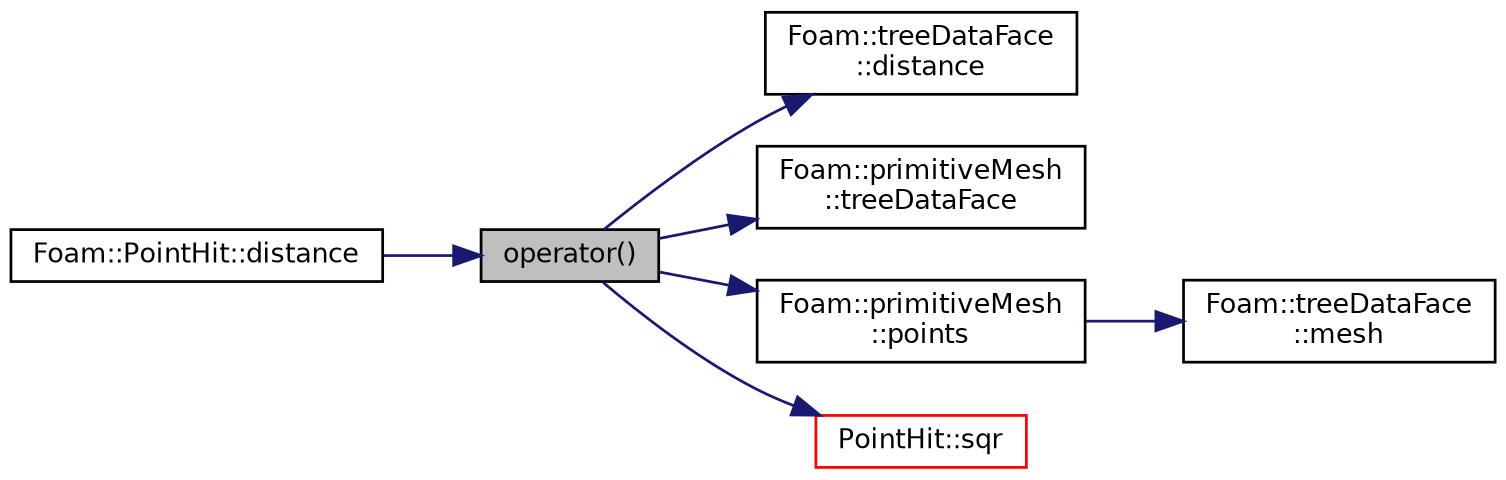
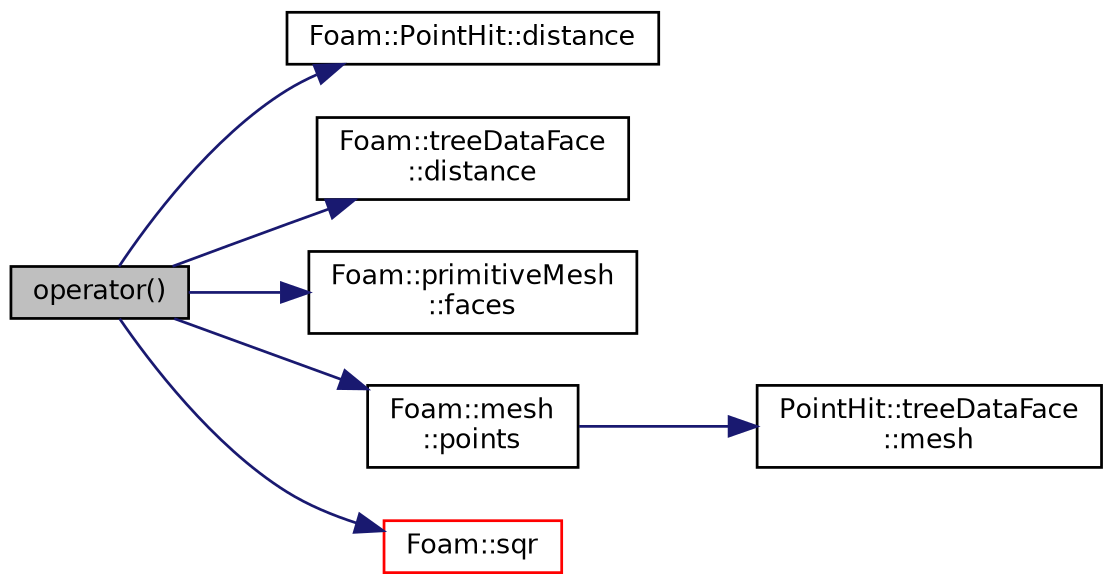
node "Foam::primitiveMesh ::treeDataFace": label "Foam::primitiveMesh ::treeDataFace" -> "Foam::primitiveMesh ::faces"
edge "Foam::PointHit::distance" -> "operator()": reversed
node "Foam::primitiveMesh ::points": label "Foam::primitiveMesh ::points" -> "Foam::mesh ::points"
node "Foam::treeDataFace ::mesh": label "Foam::treeDataFace ::mesh" -> "PointHit::treeDataFace ::mesh"
node "PointHit::sqr": label "PointHit::sqr" -> "Foam::sqr"
